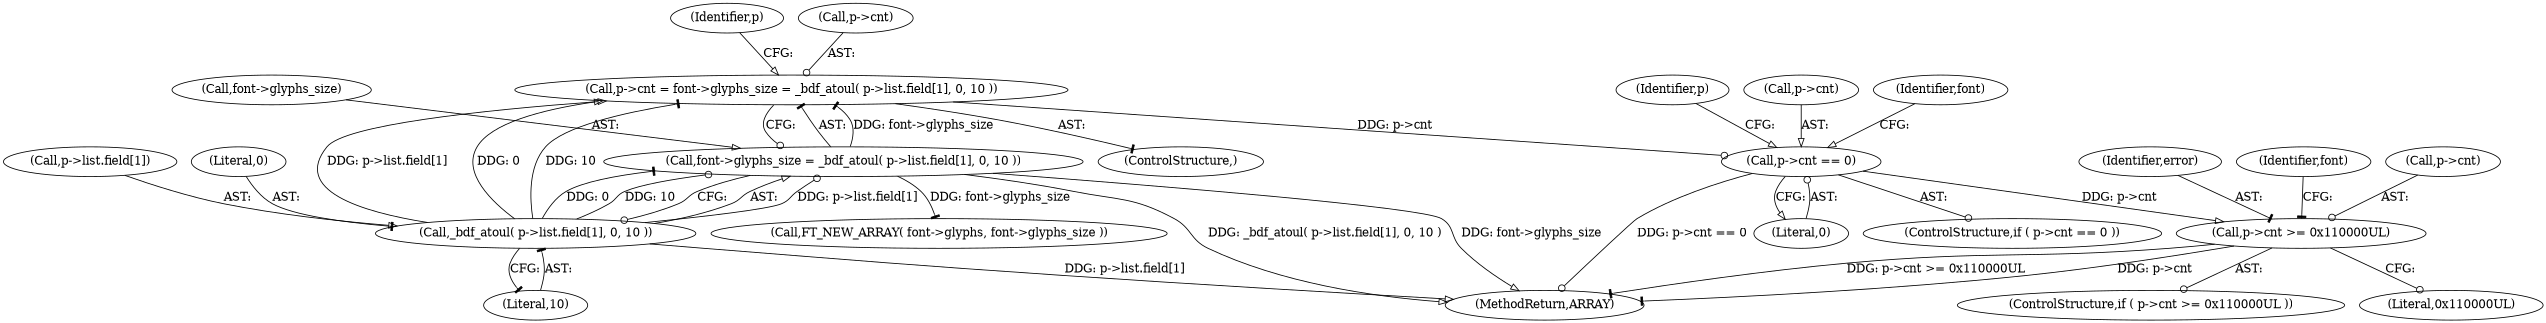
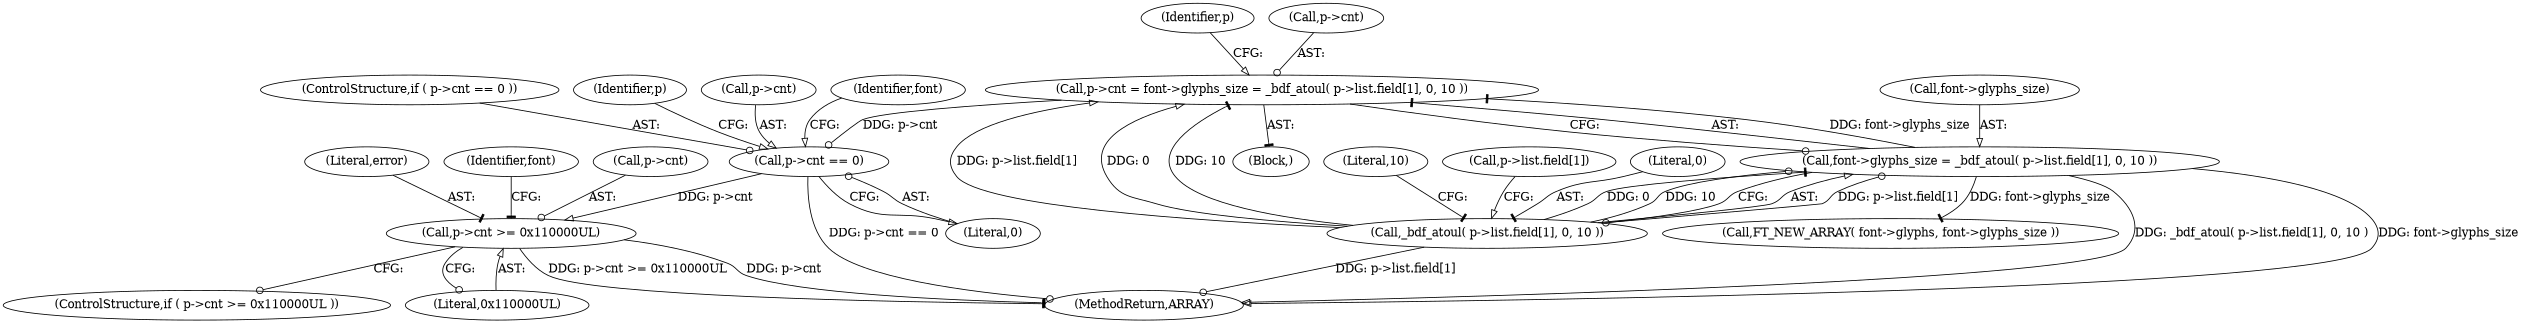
node "(ControlStructure,)": label "(ControlStructure,)" -> "(Block,)"
node "(Identifier,error)": label "(Identifier,error)" -> "(Literal,error)"
edge "(Call,p->cnt == 0)" -> "(ControlStructure,if ( p->cnt == 0 ))": reversed
edge "(Call,p->list.field[1])" -> "(Call,_bdf_atoul( p->list.field[1], 0, 10 ))": label "AST: " -> "CFG: "
edge "(Call,_bdf_atoul( p->list.field[1], 0, 10 ))" -> "(Literal,10)": removed, label "CFG:"
edge "(Literal,10)" -> "(Call,_bdf_atoul( p->list.field[1], 0, 10 ))": label "AST: " -> "CFG: "
edge "(Call,p->cnt >= 0x110000UL)" -> "(ControlStructure,if ( p->cnt >= 0x110000UL ))": label "AST: " -> "CFG: "
edge "(Literal,0x110000UL)" -> "(Call,p->cnt >= 0x110000UL)": added, label "AST:"
edge "(Call,_bdf_atoul( p->list.field[1], 0, 10 ))" -> "(MethodReturn,ARRAY)": arrowhead onormal -> odot
